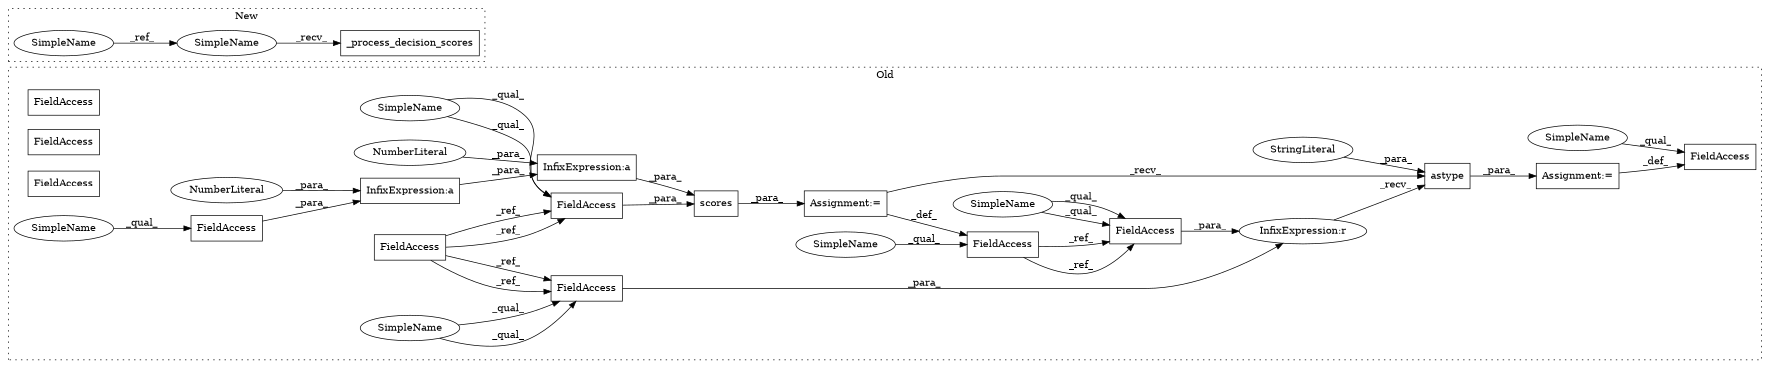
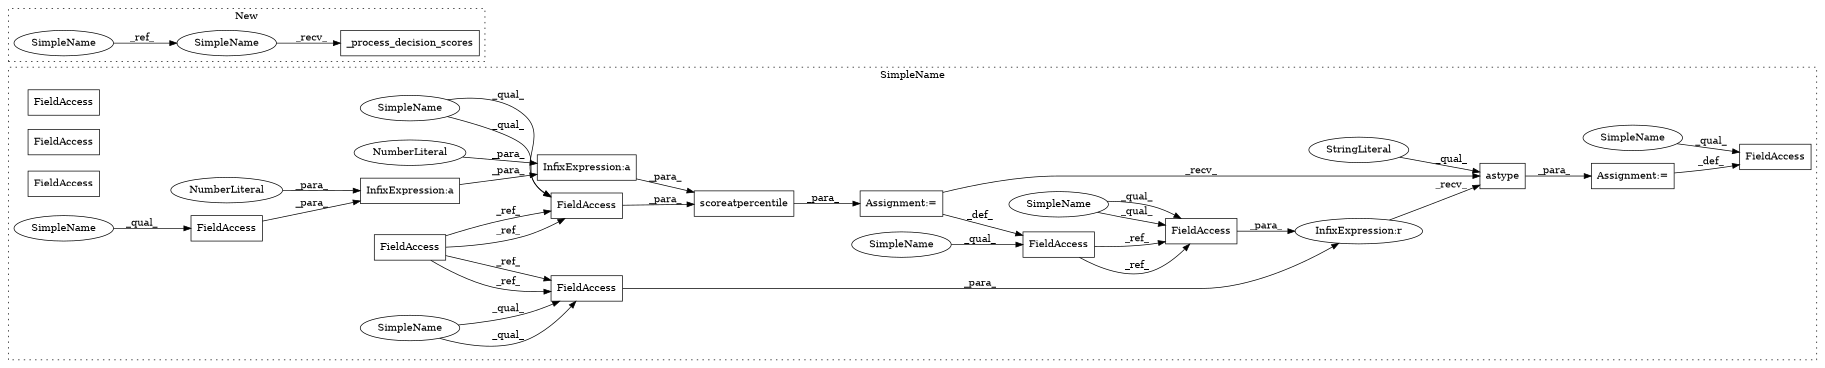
cluster "Old": label "Old" -> "SimpleName"
edge "StringLiteral" -> "astype": label "_para_" -> "_qual_"
node "scores": label "scores" -> "scoreatpercentile"
